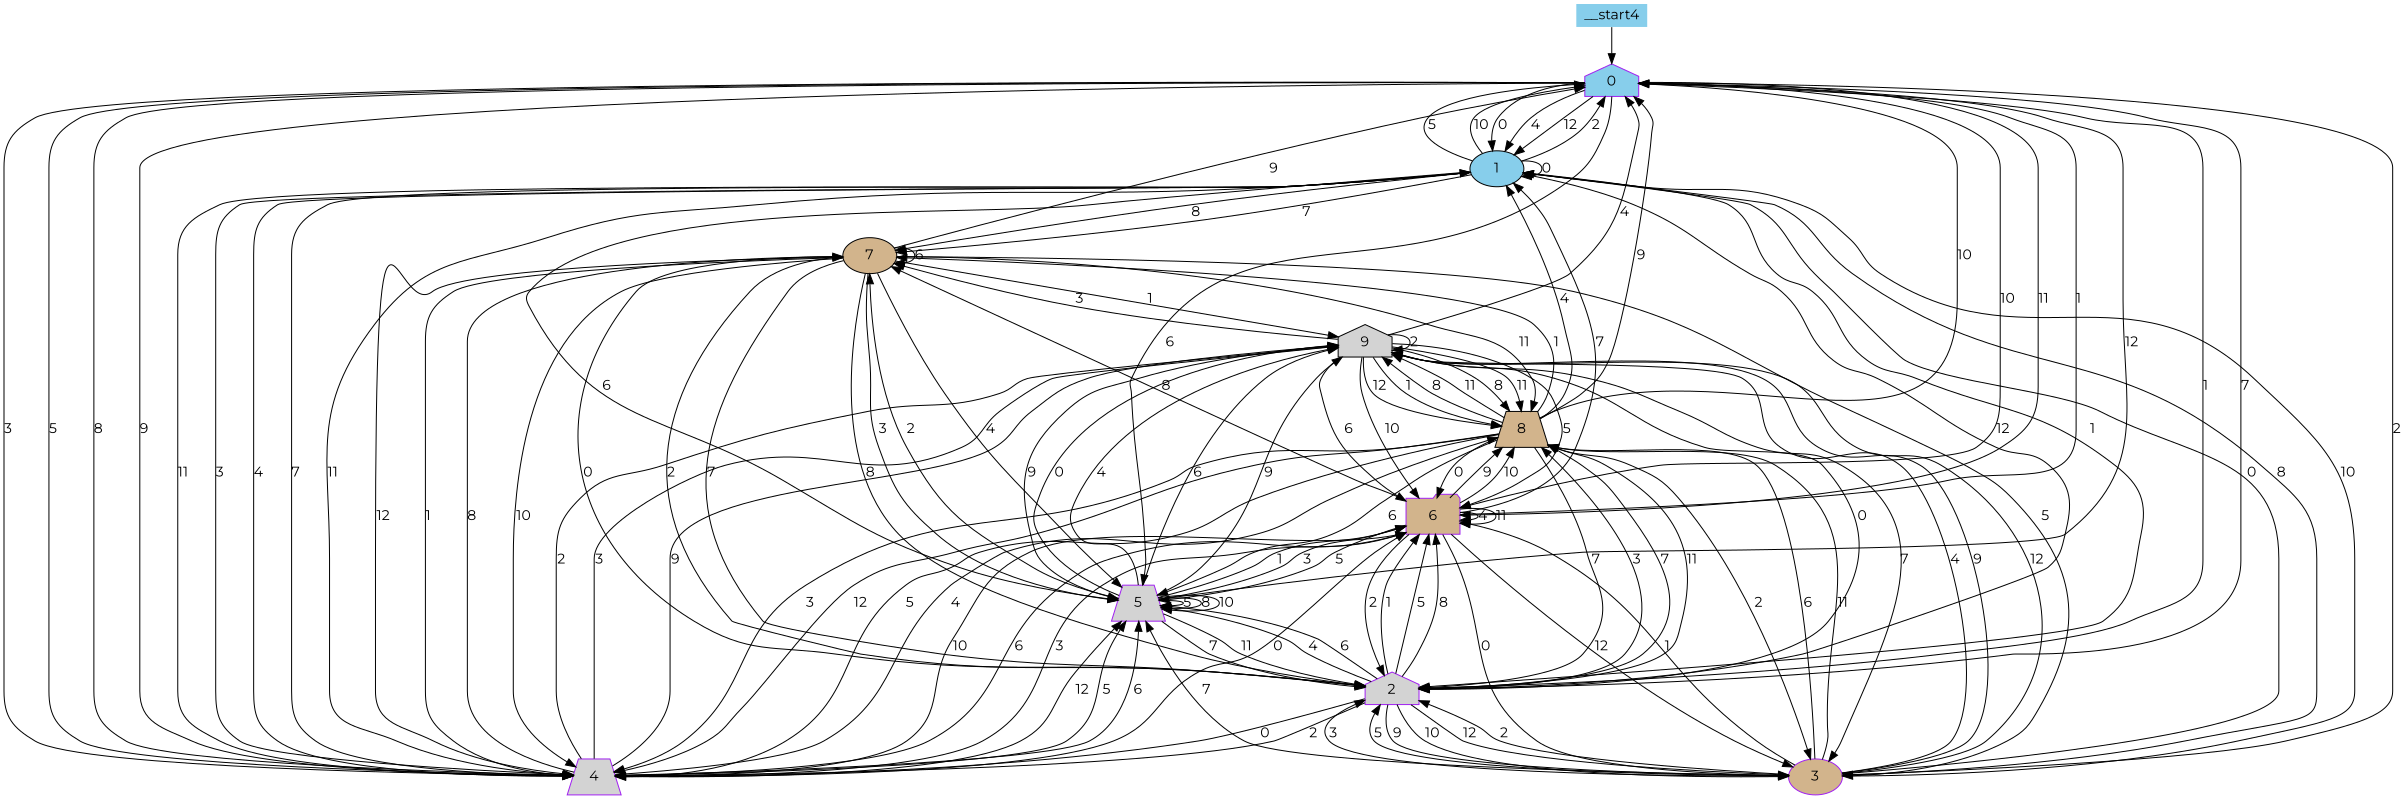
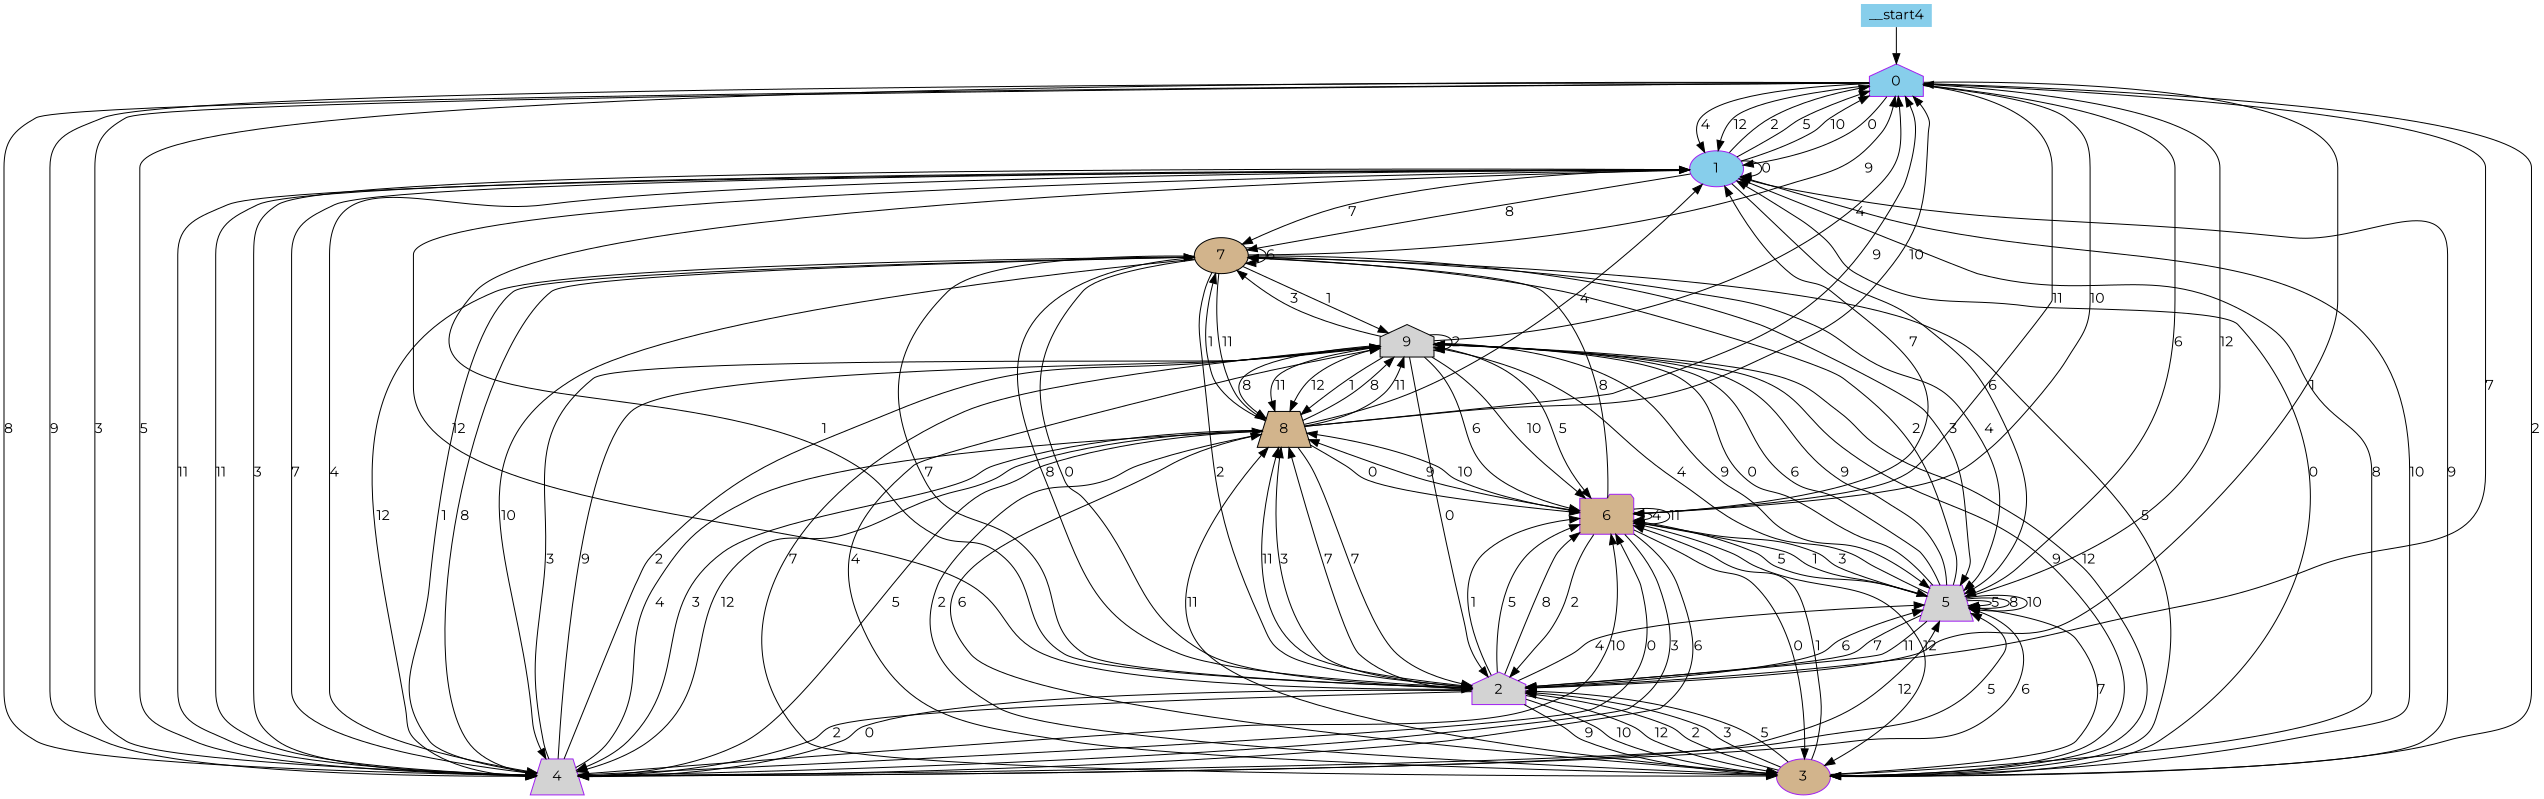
node "1": color black -> purple
edge "6" -> "0": removed, label "1"
edge "1" -> "3": added, label "9"
edge "8" -> "5": removed, label "6"
